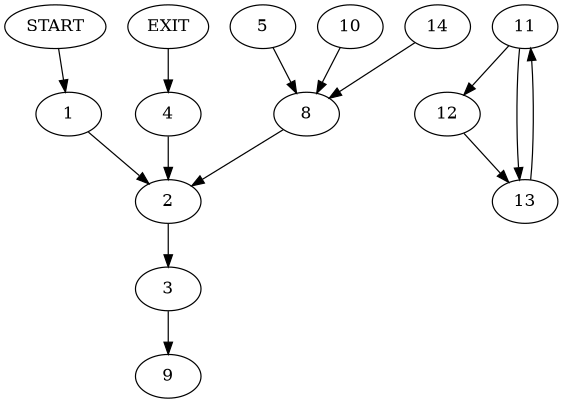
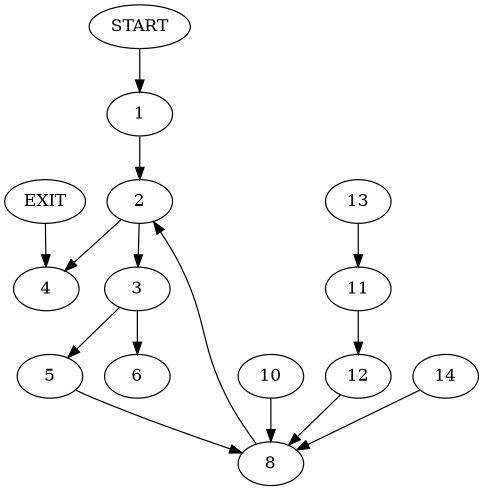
edge "11" -> "13": removed
edge "4" -> "2": reversed
edge "12" -> "13": now "12" -> "8"
edge "3" -> "5": added
node "9": label "9" -> "6"
